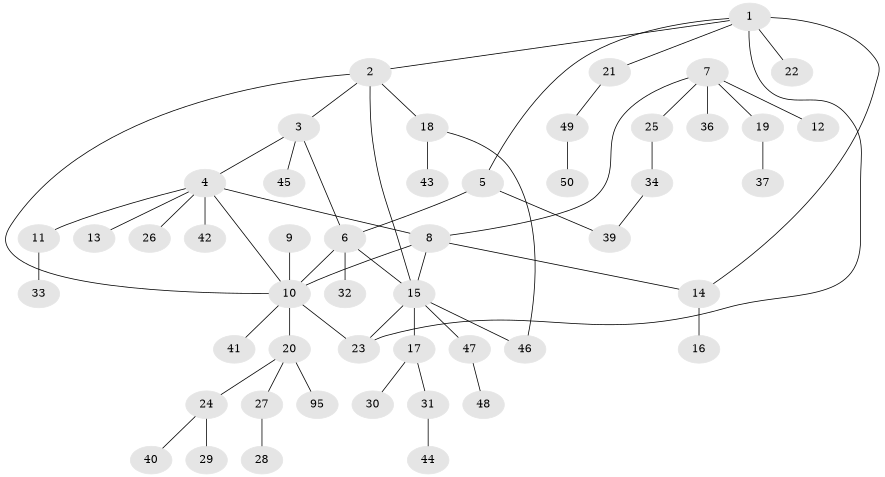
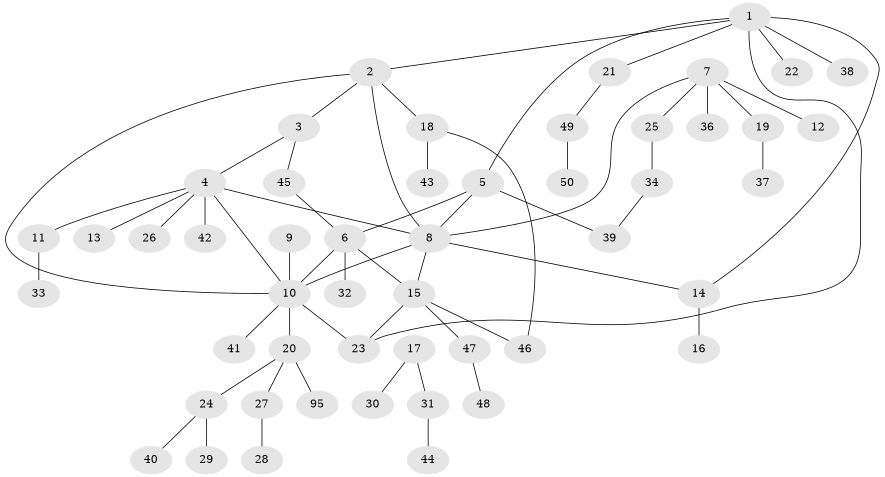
node "38": added
edge "3" -- "6": now "45" -- "6"
edge "2" -- "15": now "2" -- "8"
edge "5" -- "8": added
edge "15" -- "17": removed
